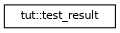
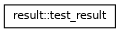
node "tut::test_result": label "tut::test_result" -> "result::test_result"
